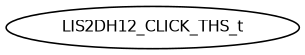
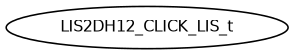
node "LIS2DH12_CLICK_THS_t": label "LIS2DH12_CLICK_THS_t" -> "LIS2DH12_CLICK_LIS_t"
